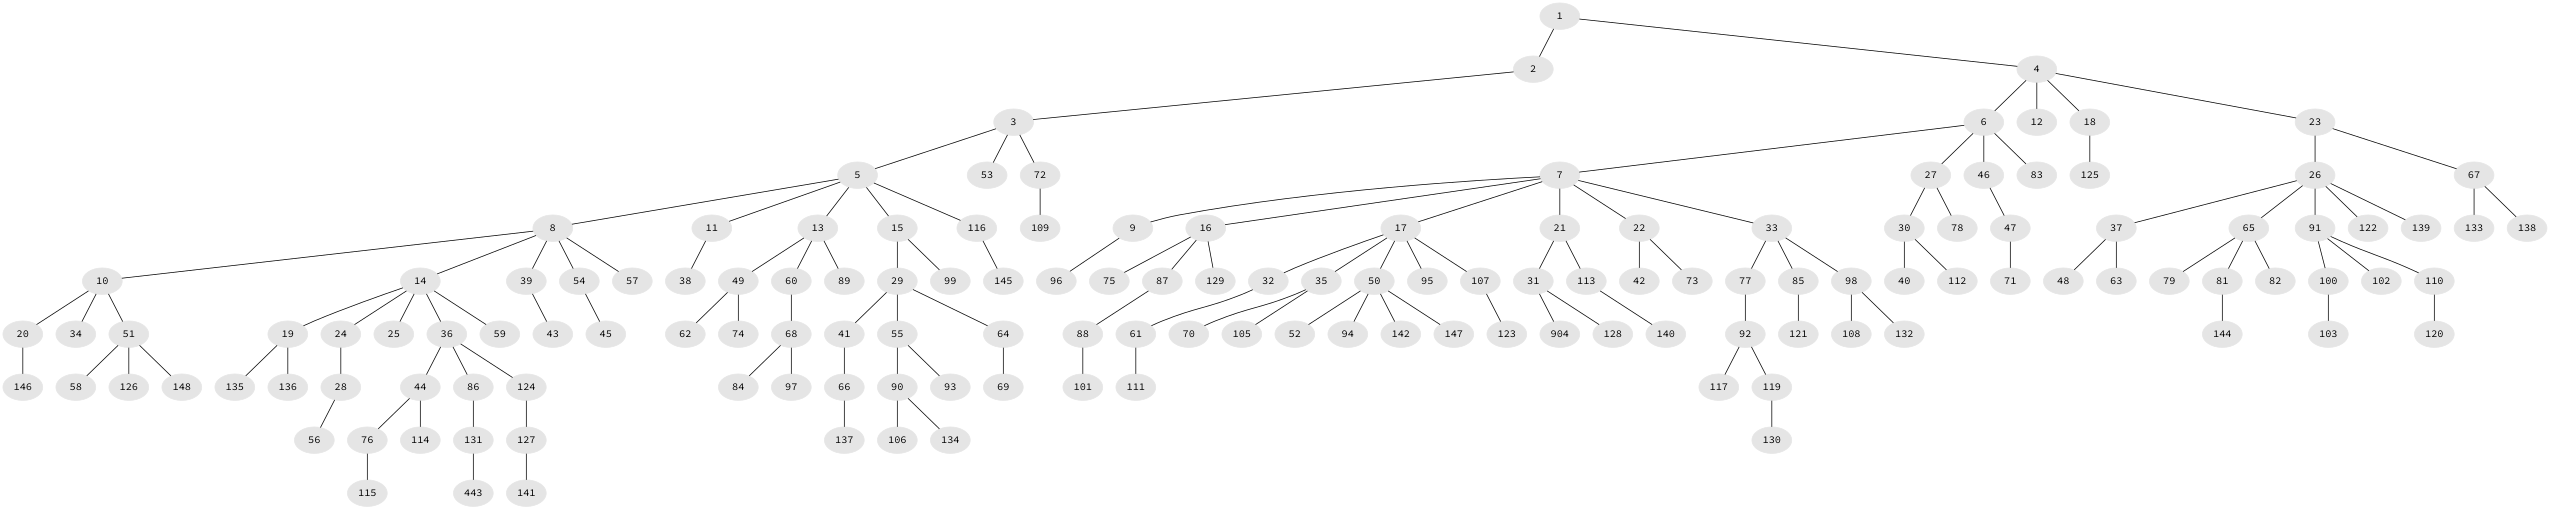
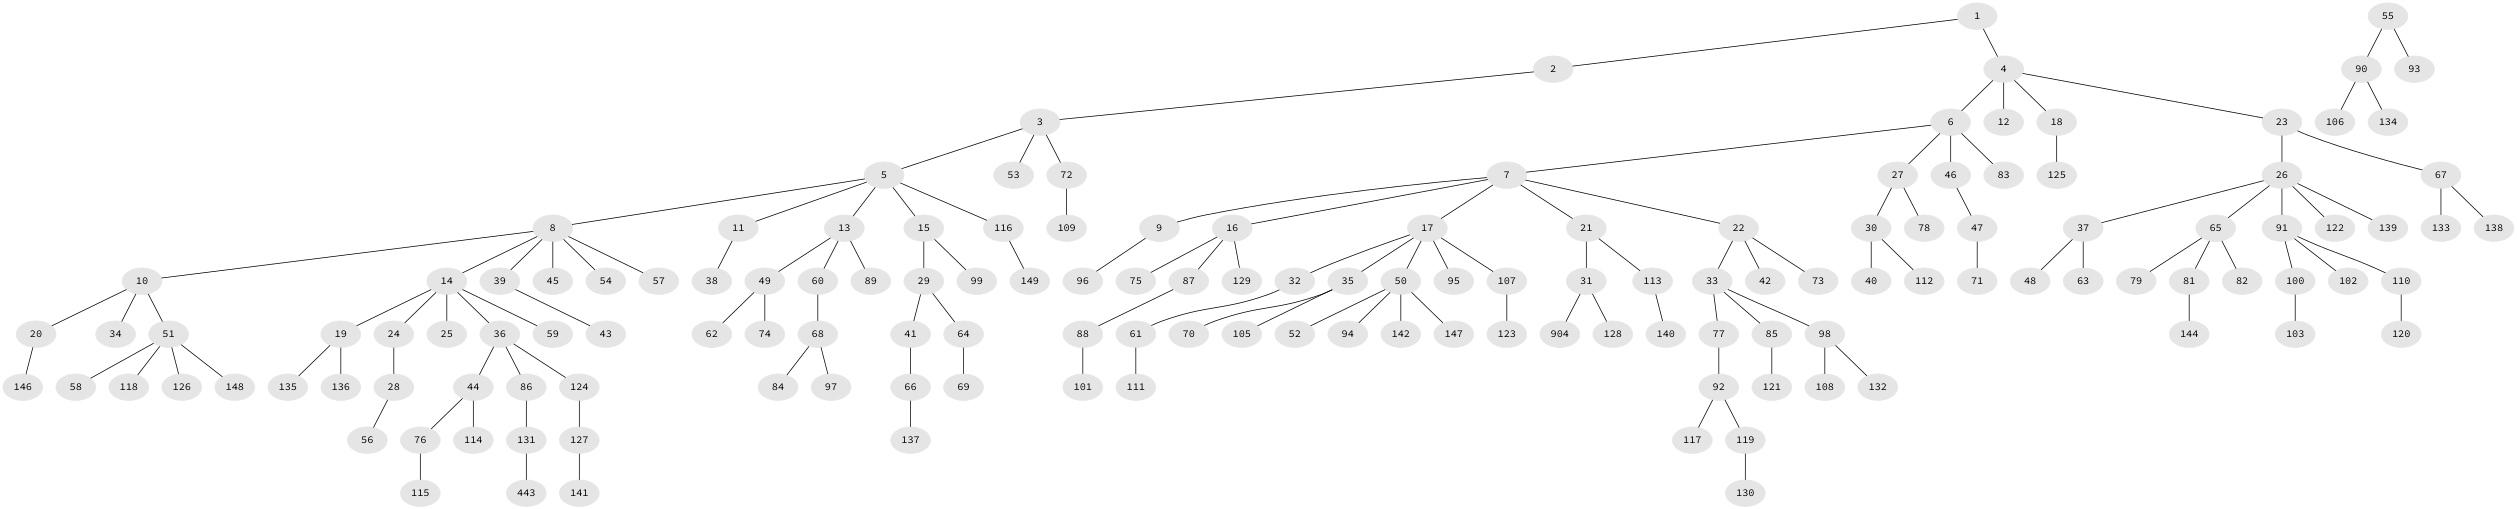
edge "7" -- "33": now "22" -- "33"
node "145": label "145" -> "149"
edge "54" -- "45": now "8" -- "45"
edge "29" -- "55": removed
node "118": added
